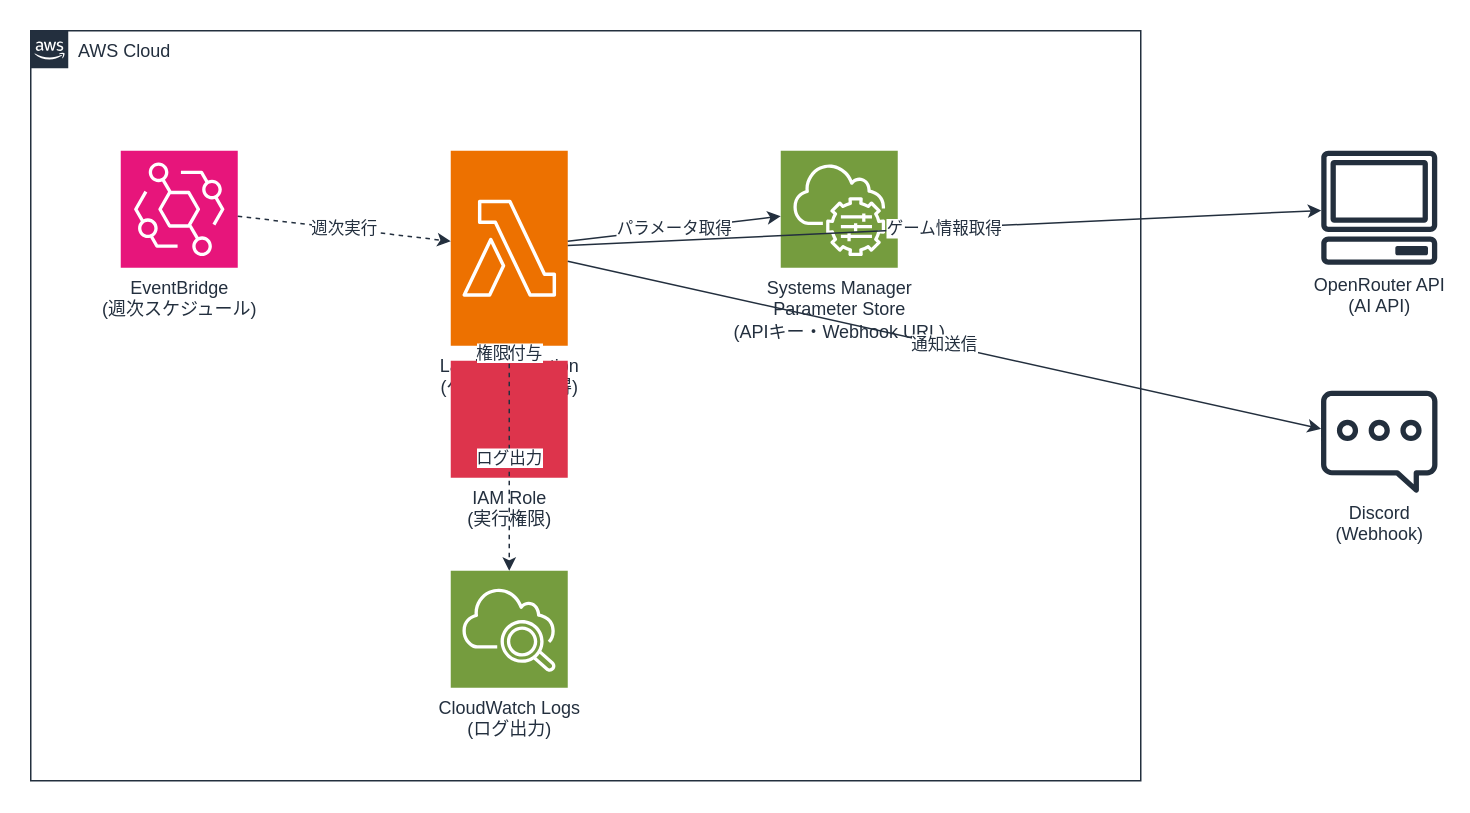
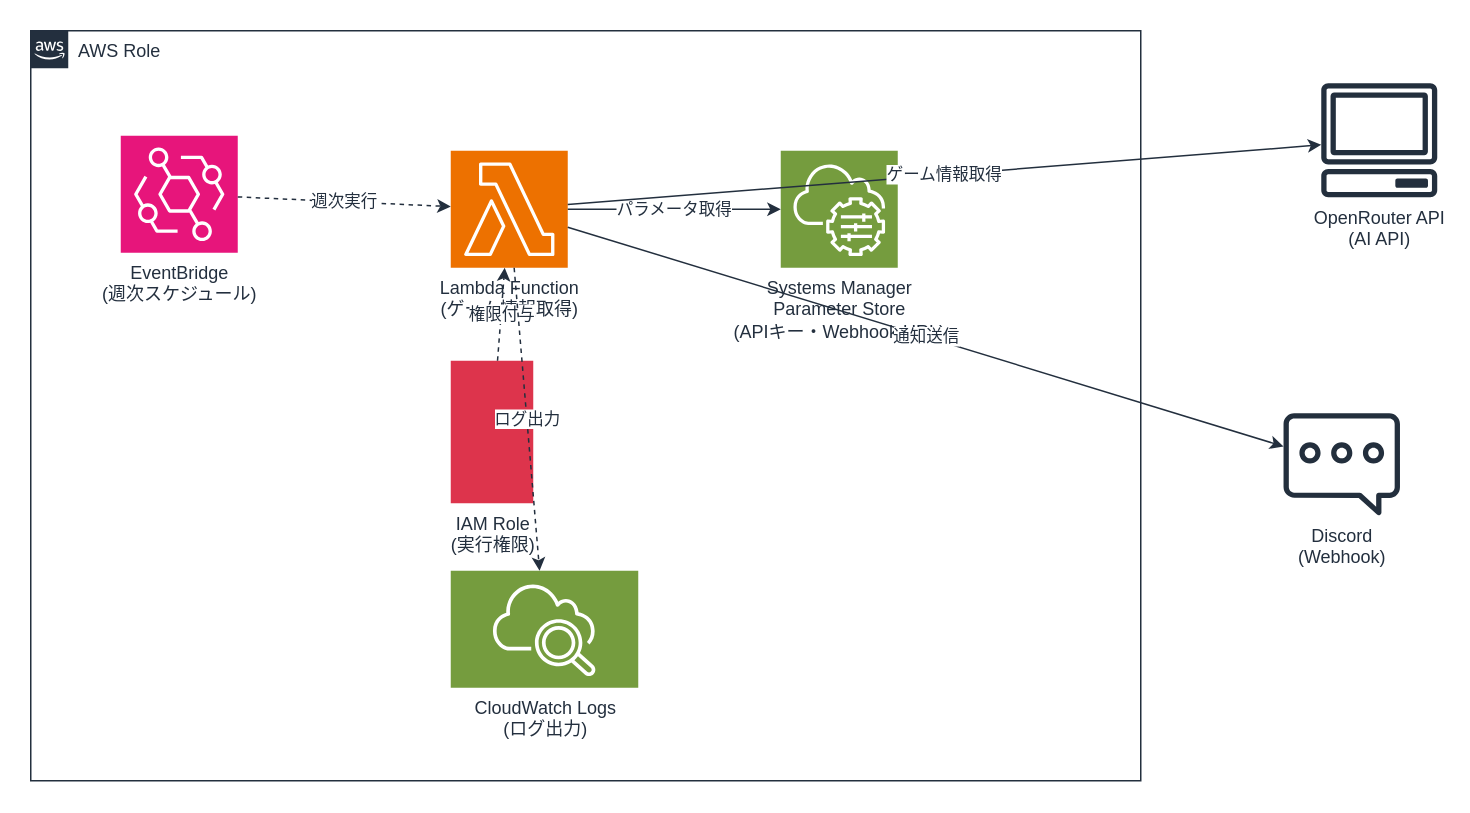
node "AWS Cloud": label "AWS Cloud" -> "AWS Role"
node "OpenRouter API (AI API)": moved (1379, 208) -> (1379, 140)
node "EventBridge (週次スケジュール)": moved (179, 209) -> (179, 194)
node "Lambda Function (ゲーム情報取得)": size 117x195 -> 117x117
node "IAM Role (実行権限)": size 117x117 -> 83x143
node "Discord (Webhook)": moved (1379, 442) -> (1342, 464)
node "CloudWatch Logs (ログ出力)": size 117x117 -> 188x117
